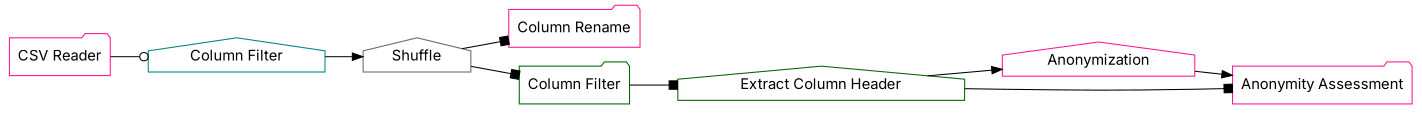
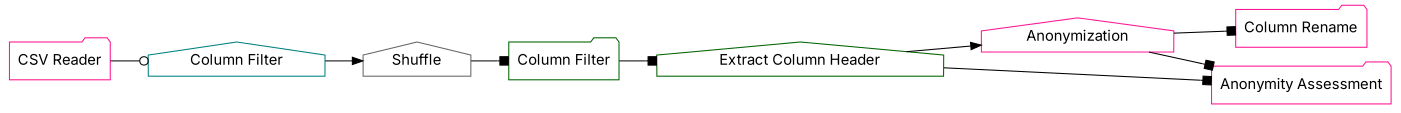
edge "Shuffle" -> "Column Rename": now "Anonymization" -> "Column Rename"
edge "Anonymization" -> "Anonymity Assessment": arrowhead normal -> box
